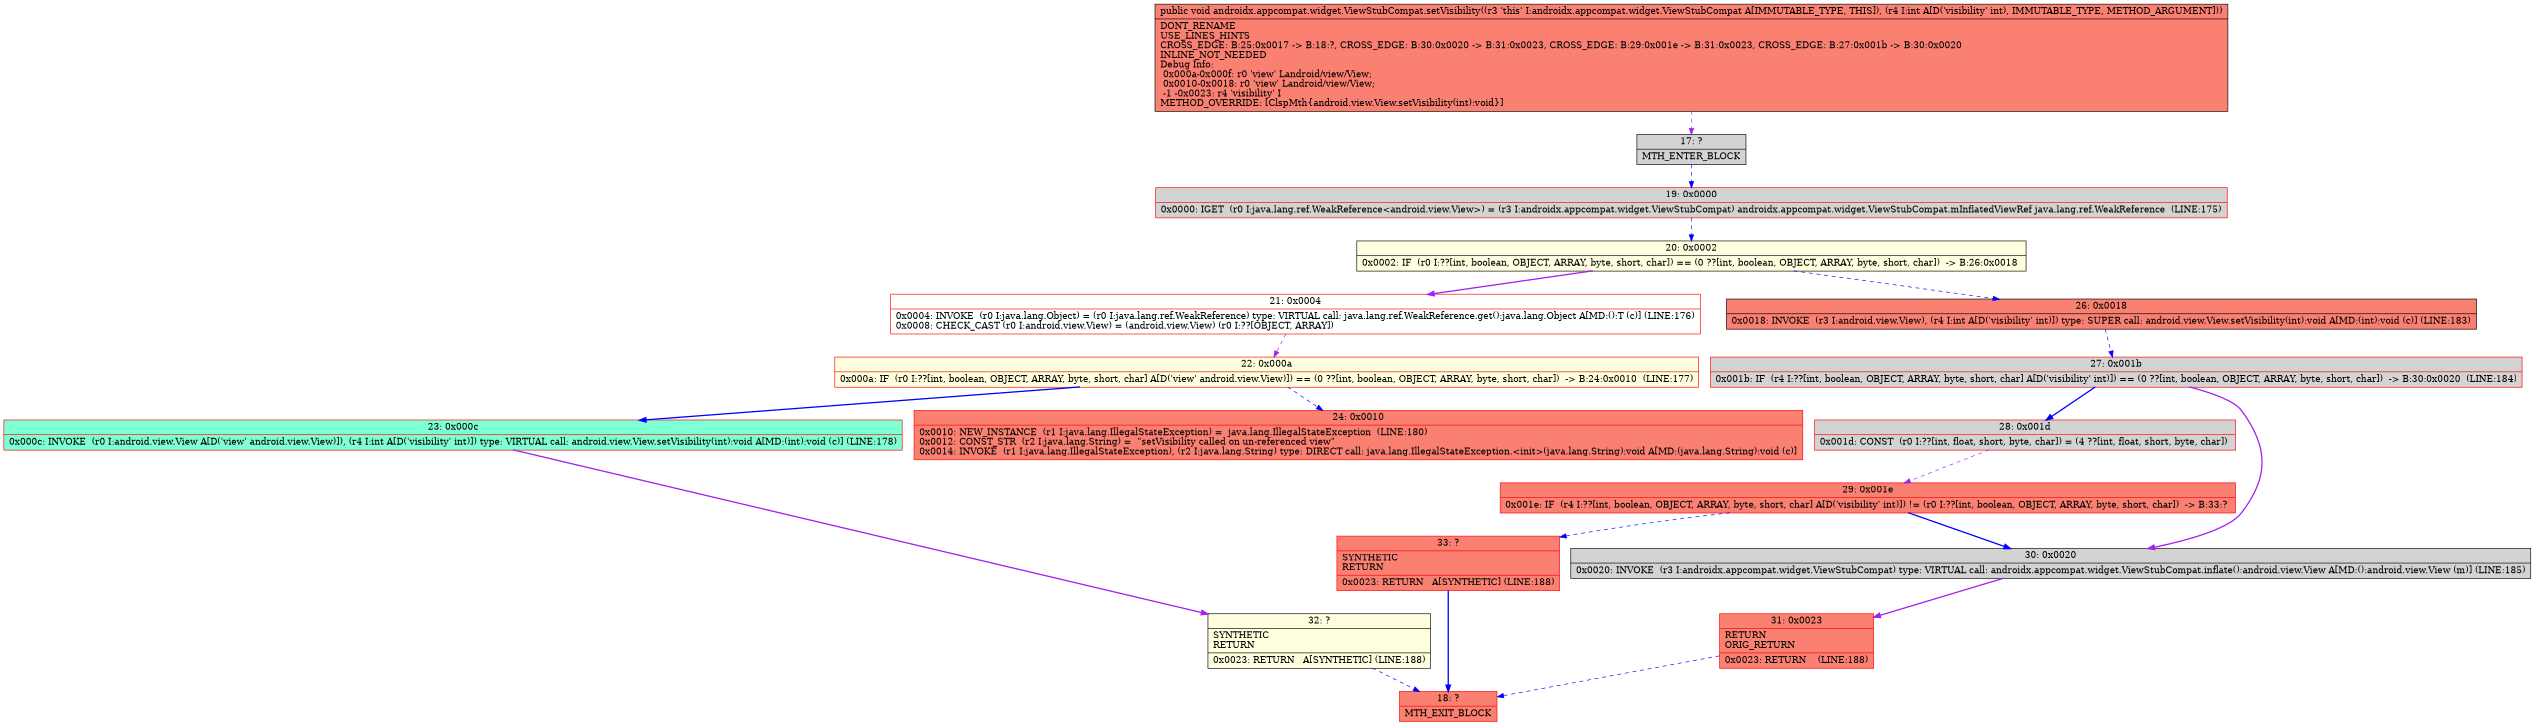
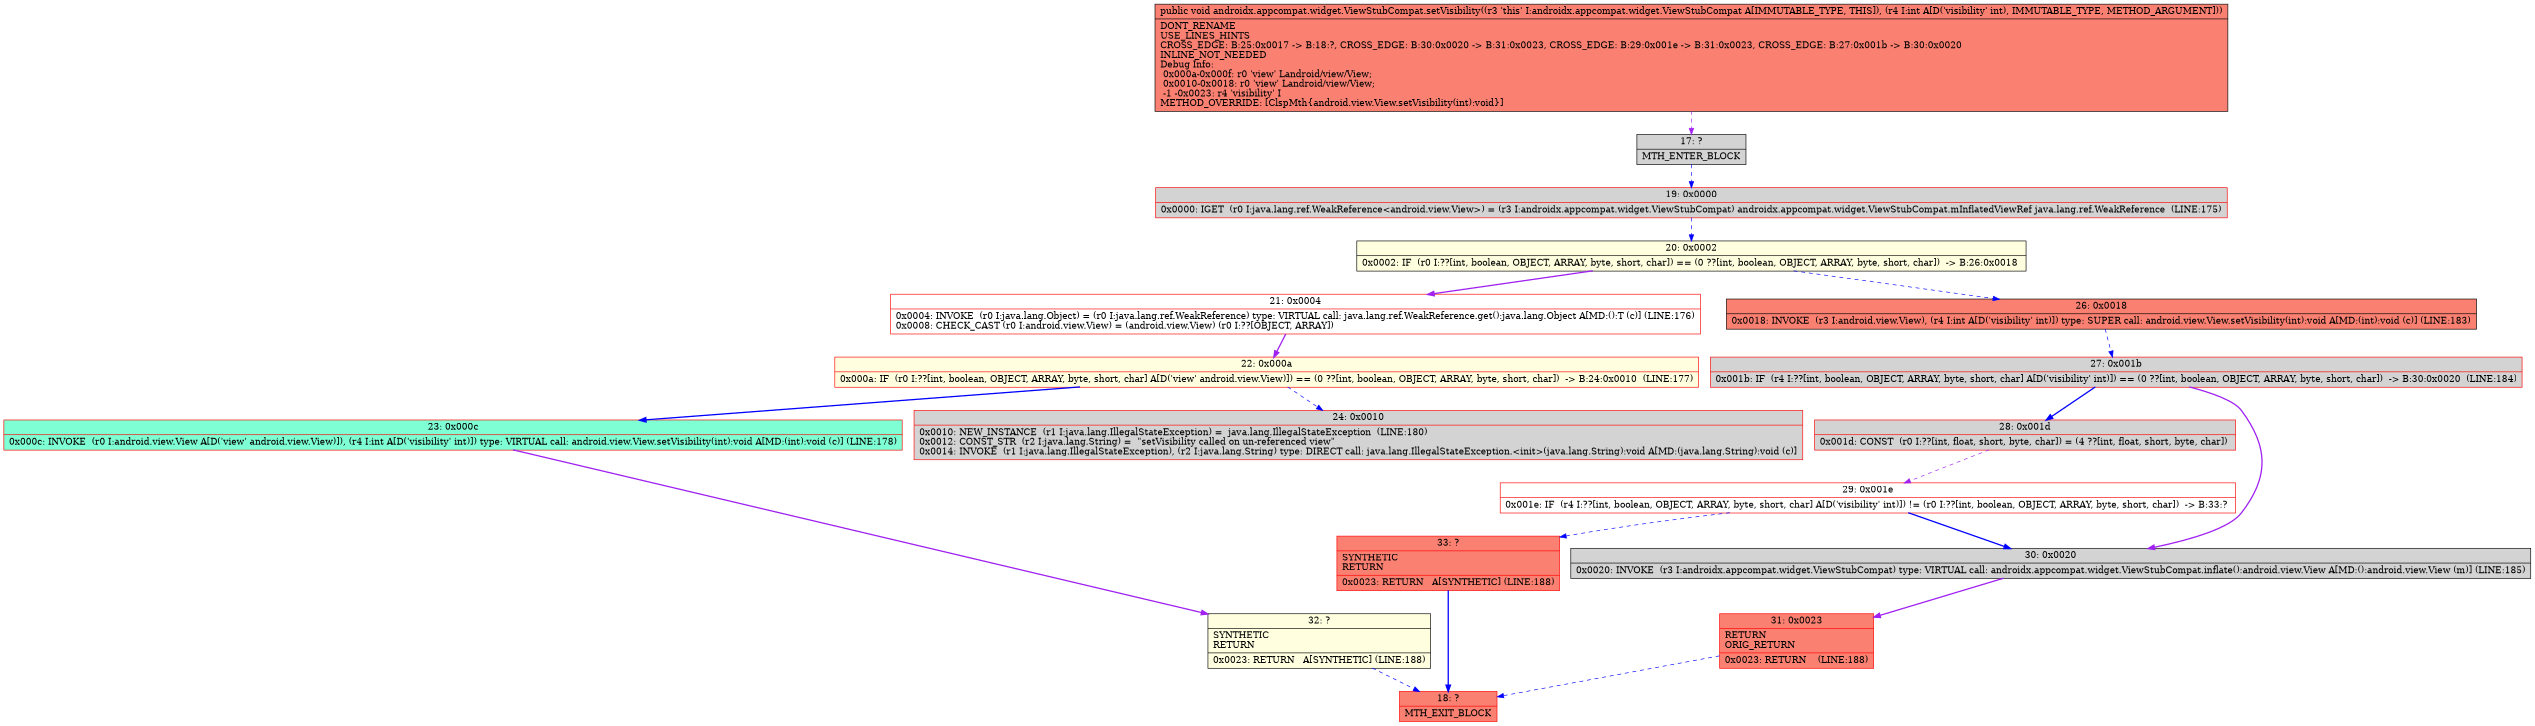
edge "21: 0x0004" -> "22: 0x000a": style dashed -> bold
node "24: 0x0010": fillcolor salmon -> lightgrey
node "29: 0x001e": fillcolor salmon -> white
